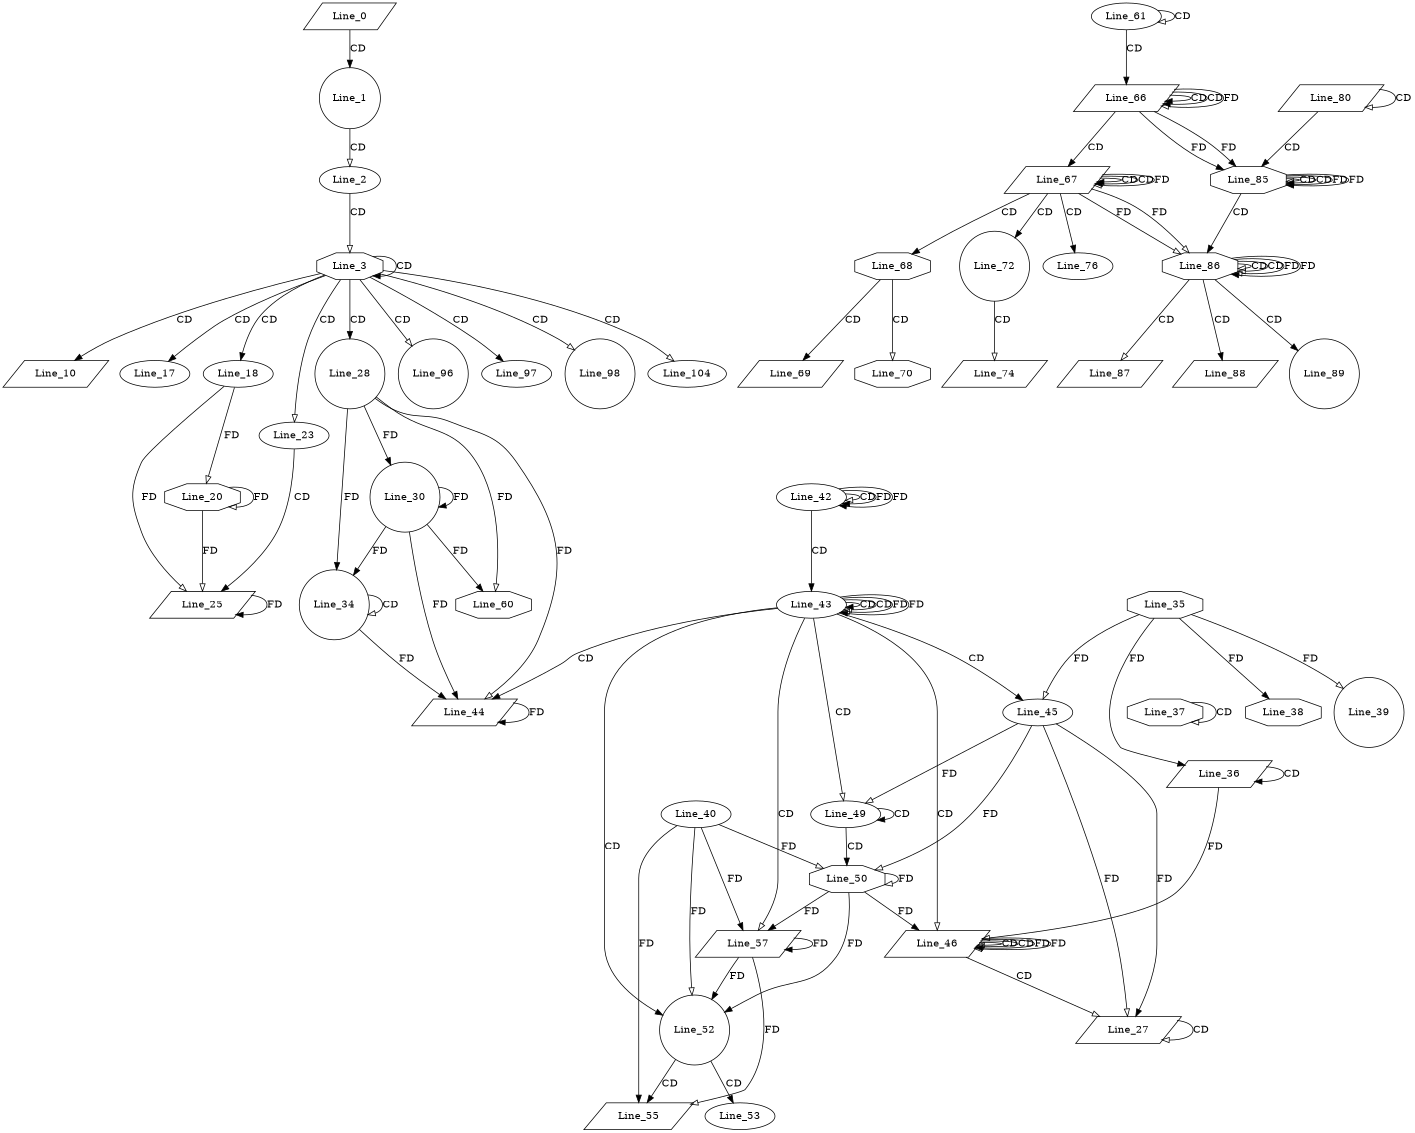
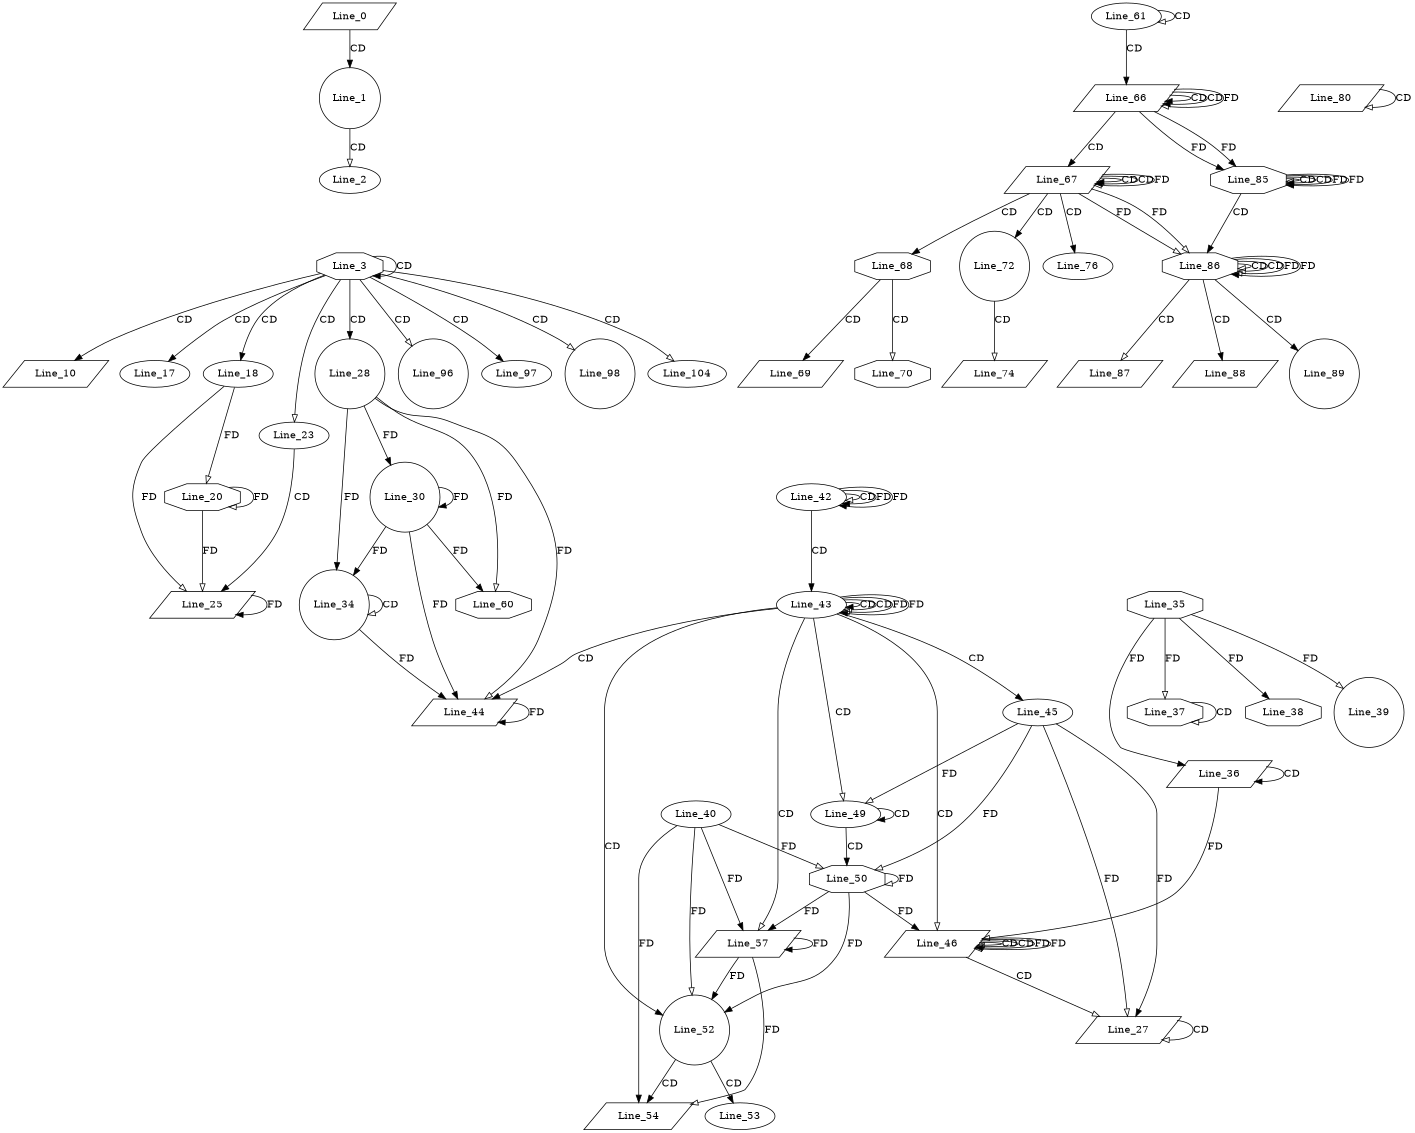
edge "Line_80" -> "Line_85": removed, label "CD"
edge "Line_2" -> "Line_3": removed, label "CD"
edge "Line_35" -> "Line_45": now "Line_35" -> "Line_37"
node "Line_55": label "Line_55" -> "Line_54"
